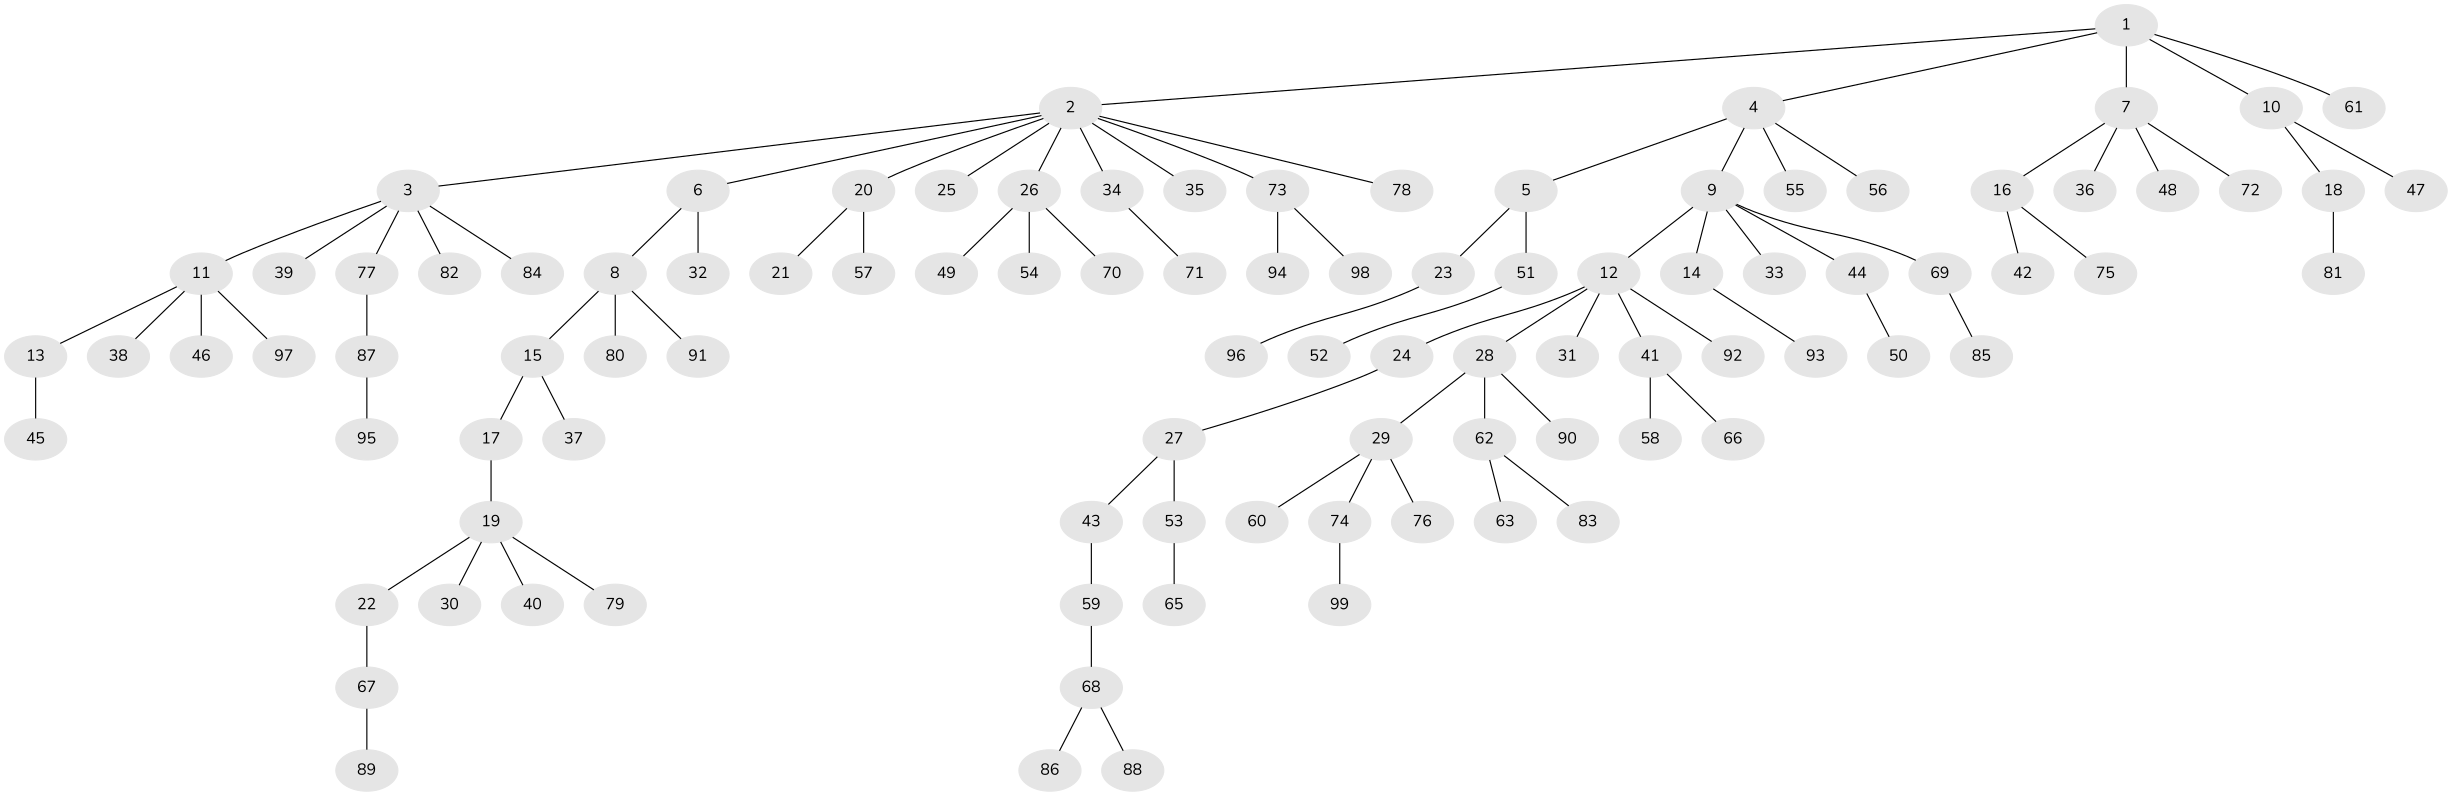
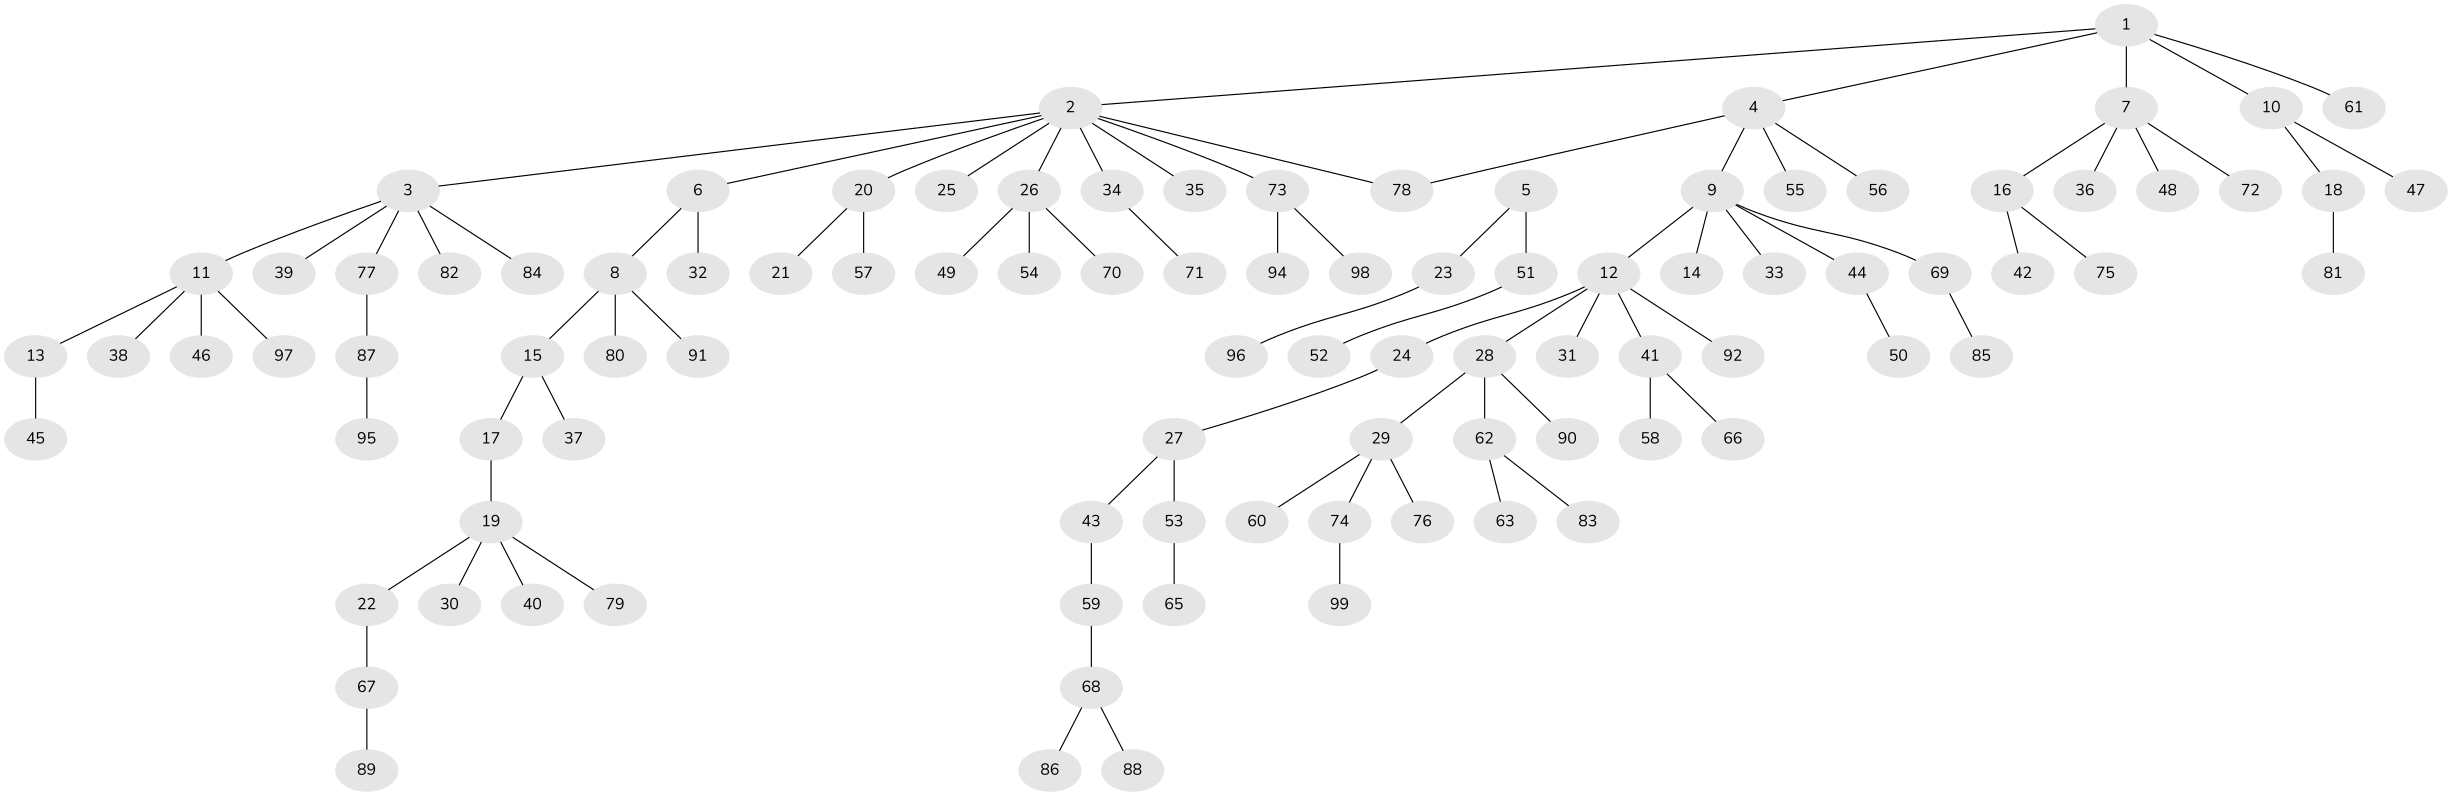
edge "4" -- "5": now "4" -- "78"
node "93": removed
